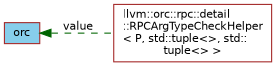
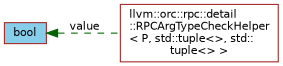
node "orc": label "orc" -> "bool"
